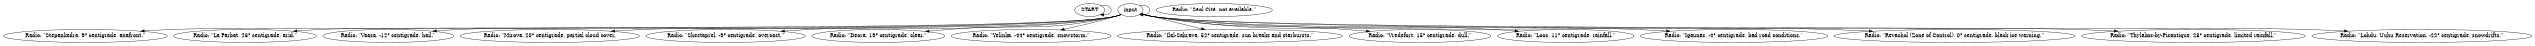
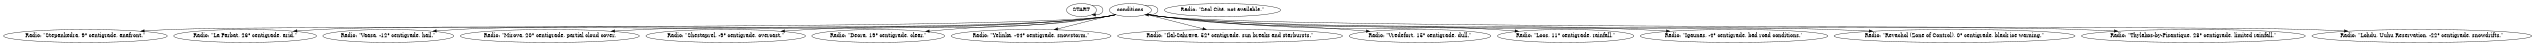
node "input": label "input" -> "conditions"
